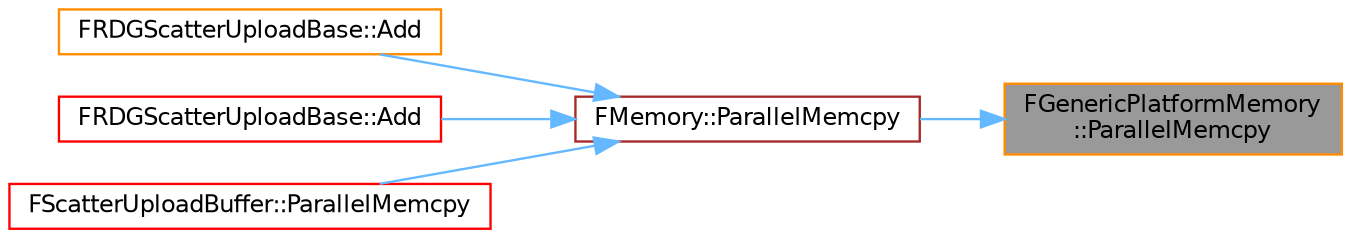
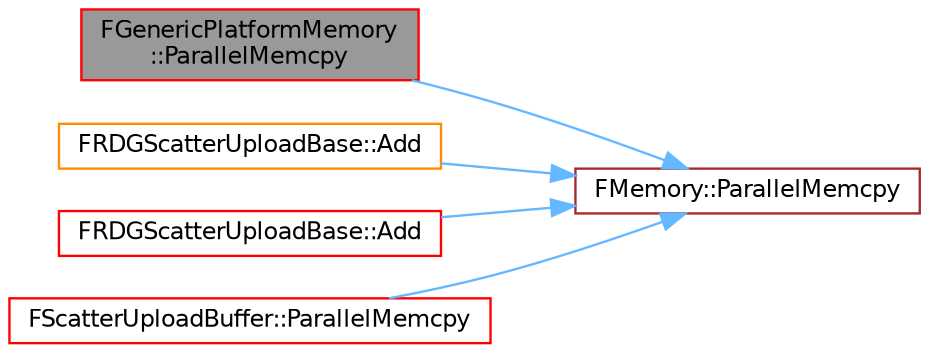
edge "FMemory::ParallelMemcpy" -> "FGenericPlatformMemory ::ParallelMemcpy": reversed
node "FGenericPlatformMemory ::ParallelMemcpy": color darkorange -> red
